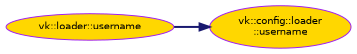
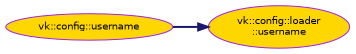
node "vk::loader::username": label "vk::loader::username" -> "vk::config::username"
